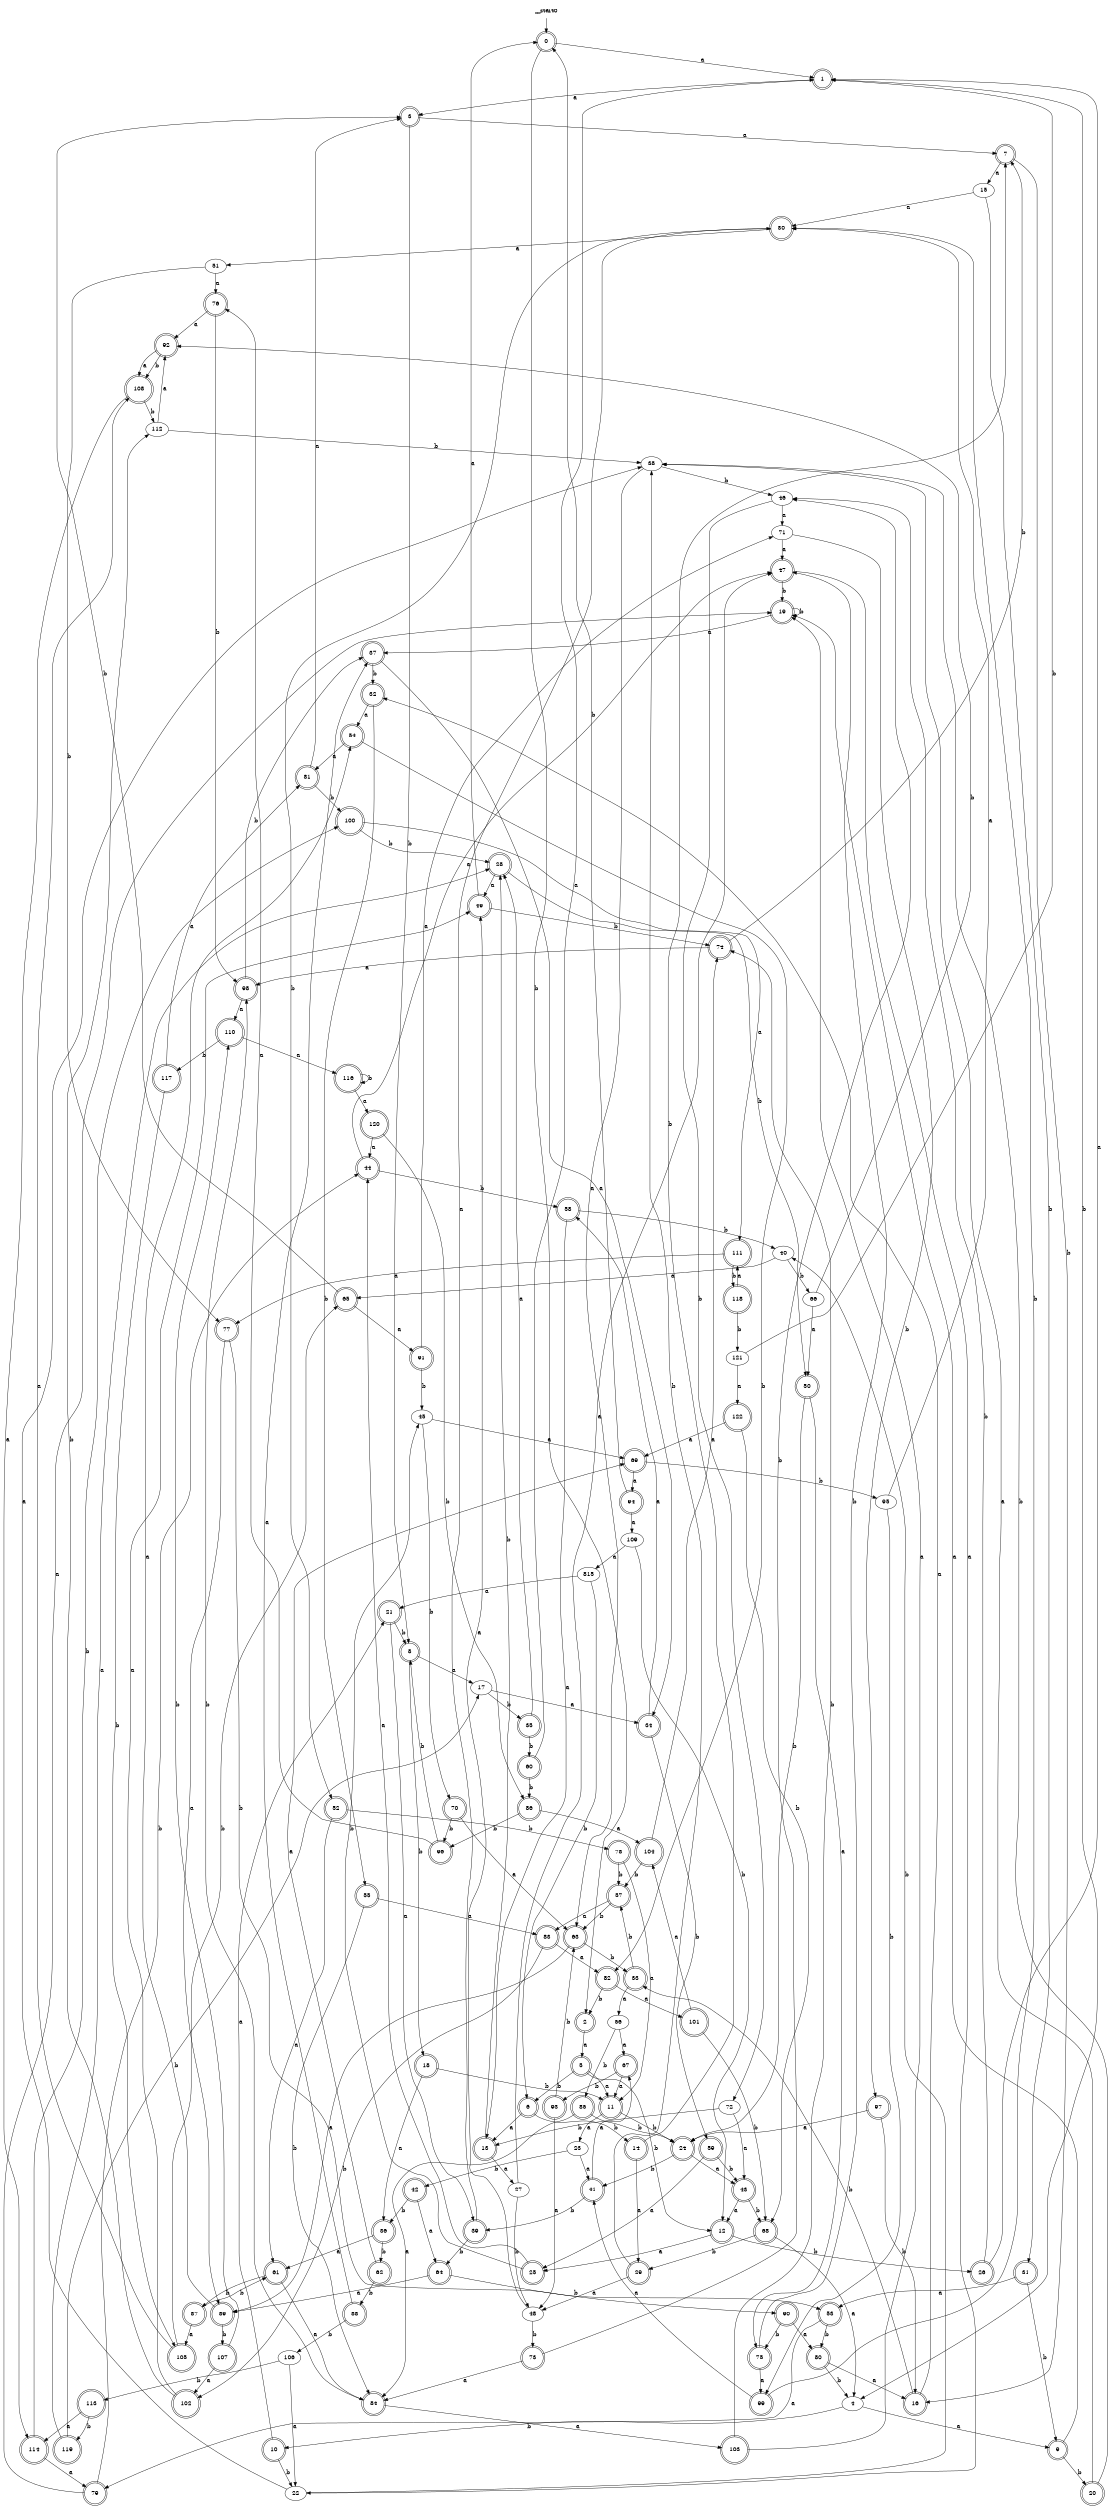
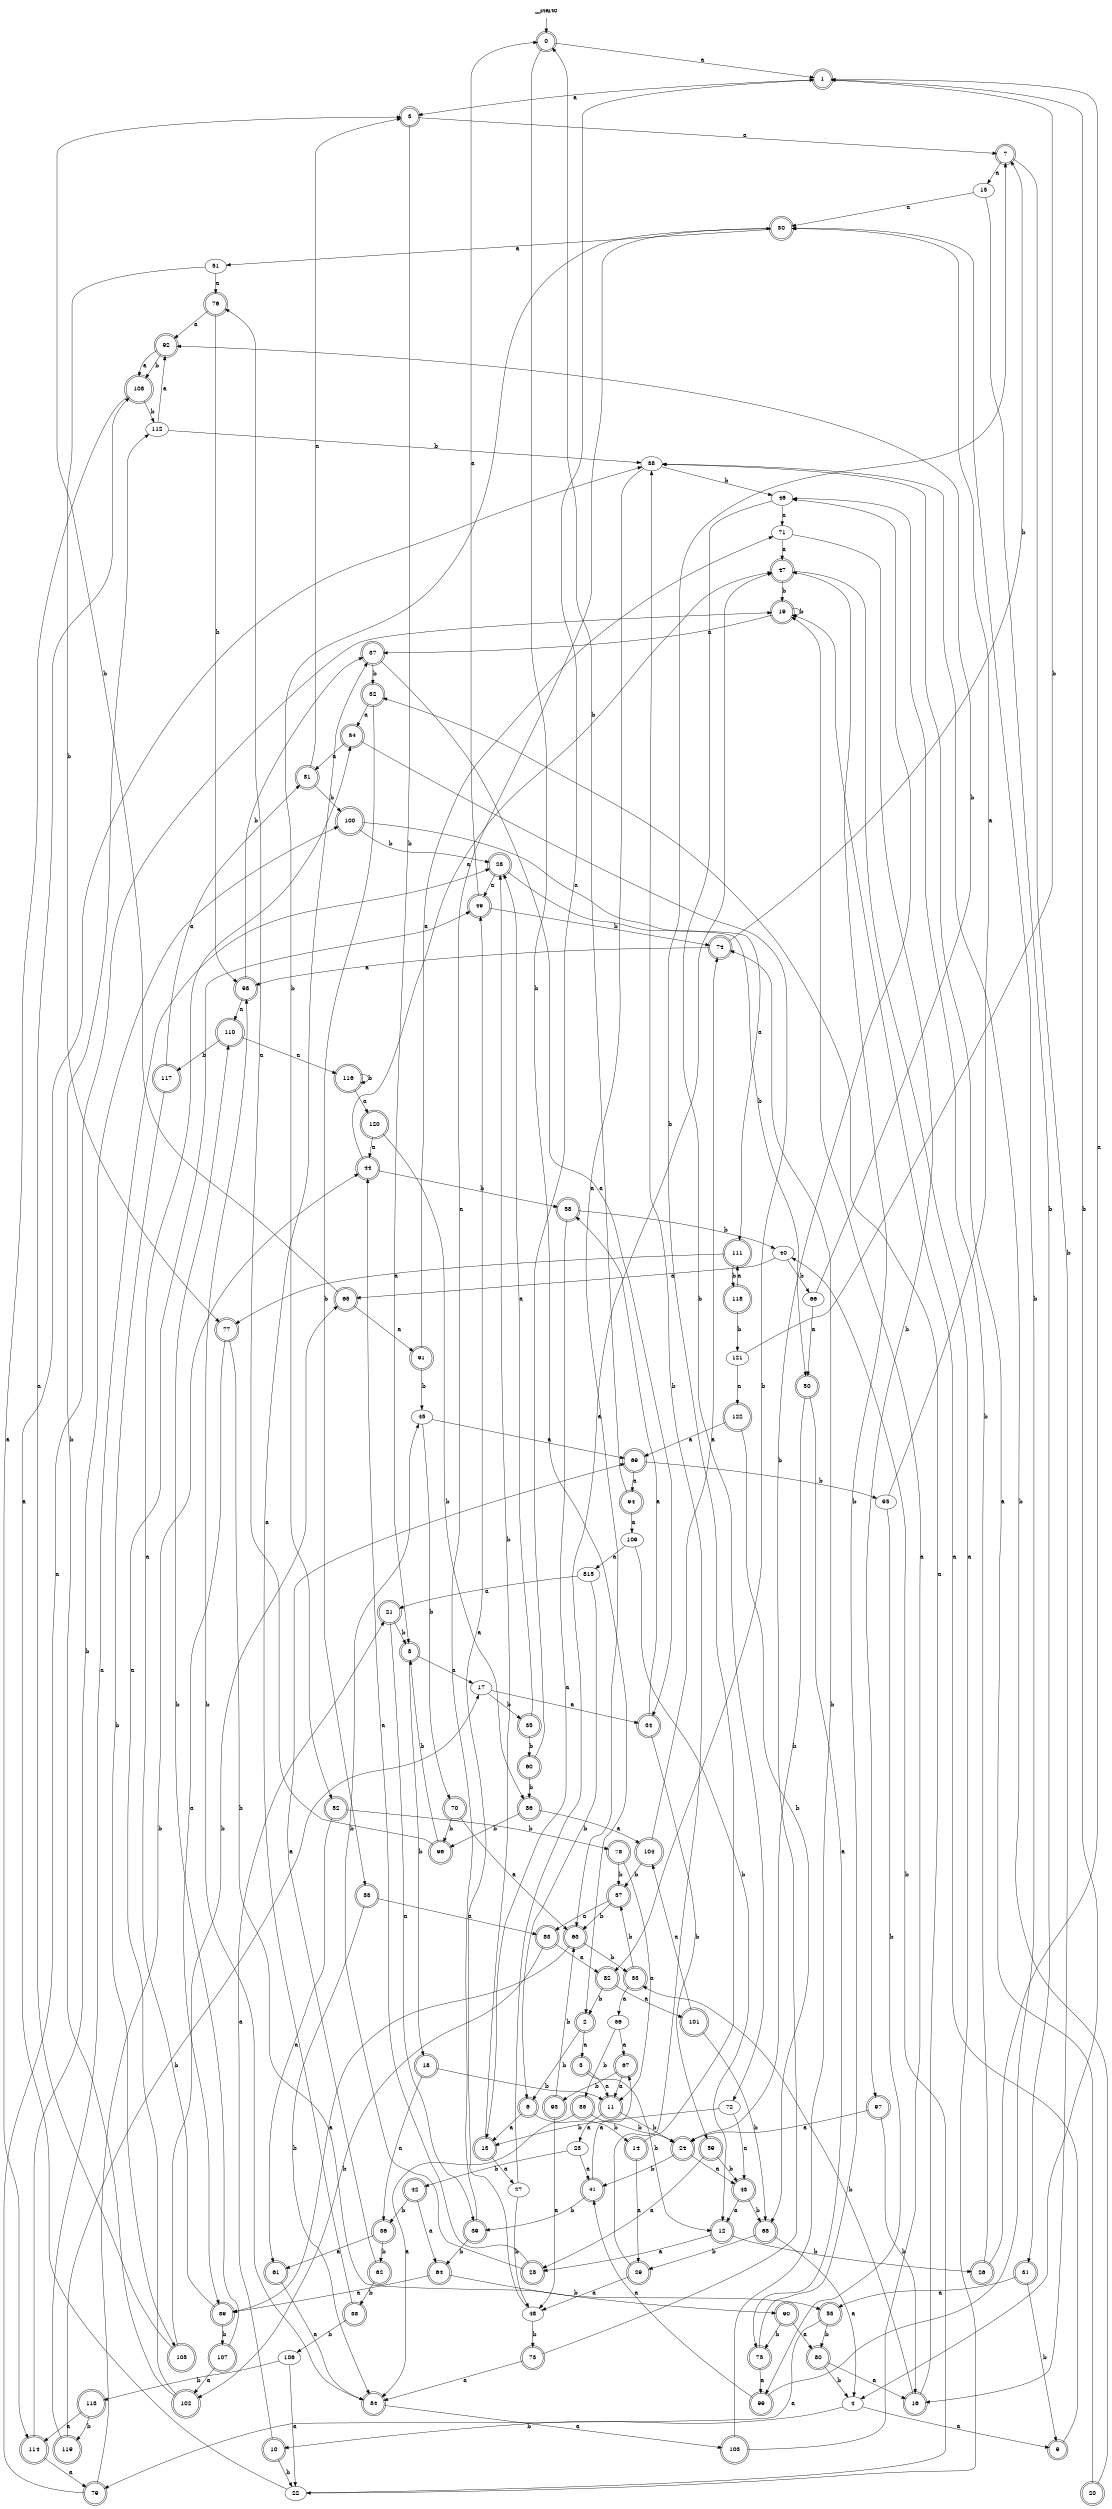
edge "5" -> "6": now "2" -> "6"
node "87": removed
edge "9" -> "20": removed, label "b"
